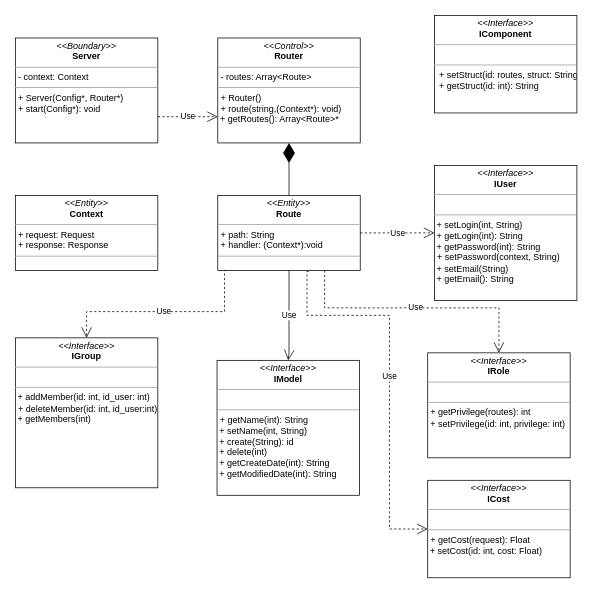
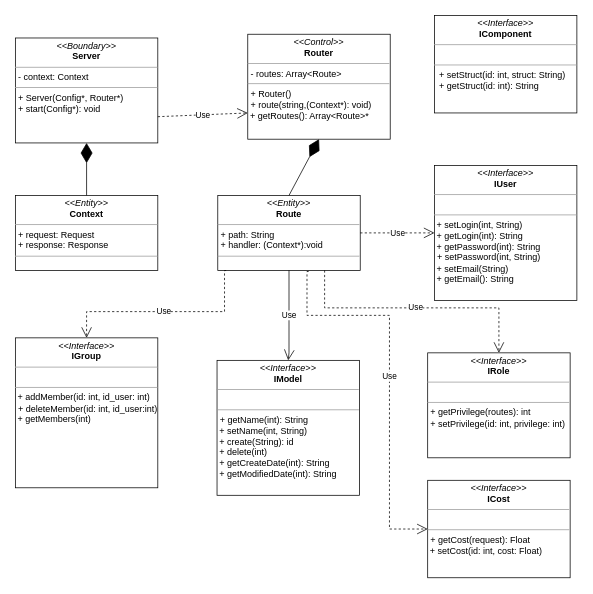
node "<<Interface>> IComponent + setStruct(id: routes, struct: String) + getStruct(id: int): String": label "<<Interface>> IComponent + setStruct(id: routes, struct: String) + getStruct(id: int): String" -> "<<Interface>> IComponent + setStruct(id: int, struct: String) + getStruct(id: int): String"
node "<<Control>> Router - routes: Array<Route> + Router() + route(string,(Context*): void) + getRoutes(): Array<Route>*": moved (289, 90) -> (319, 87)
edge "<<Entity>> Context + request: Request + response: Response" -> "<<Boundary>> Server - context: Context + Server(Config*, Router*) + start(Config*): void": added
node "<<Interface>> IUser + setLogin(int, String) + getLogin(int): String + getPassword(int): String + setPassword(context, String) + setEmail(String) + getEmail(): String": label "<<Interface>> IUser + setLogin(int, String) + getLogin(int): String + getPassword(int): String + setPassword(context, String) + setEmail(String) + getEmail(): String" -> "<<Interface>> IUser + setLogin(int, String) + getLogin(int): String + getPassword(int): String + setPassword(int, String) + setEmail(String) + getEmail(): String"
